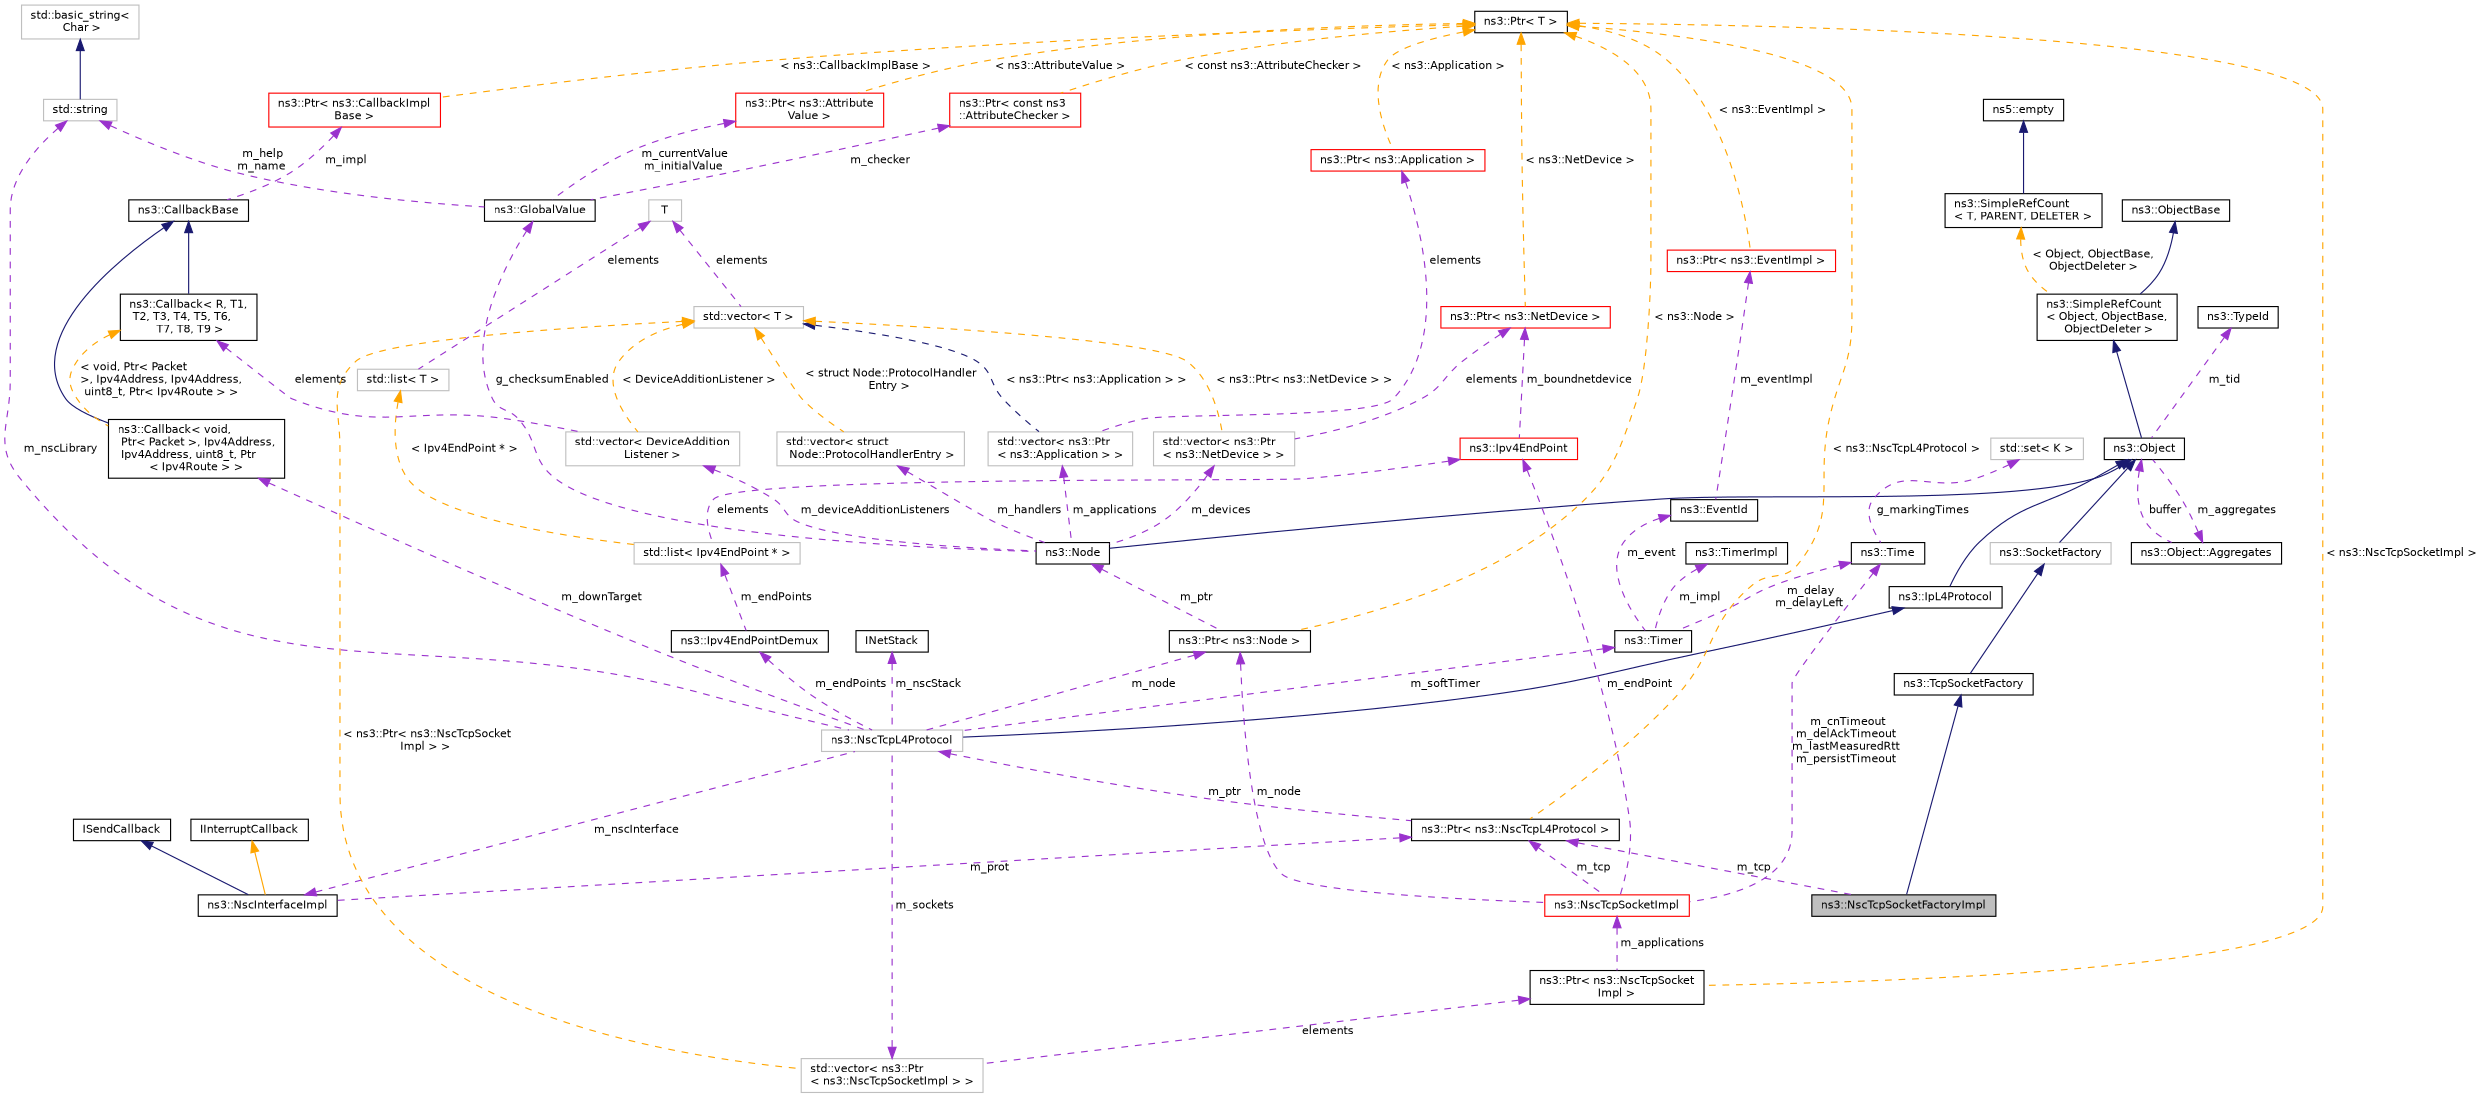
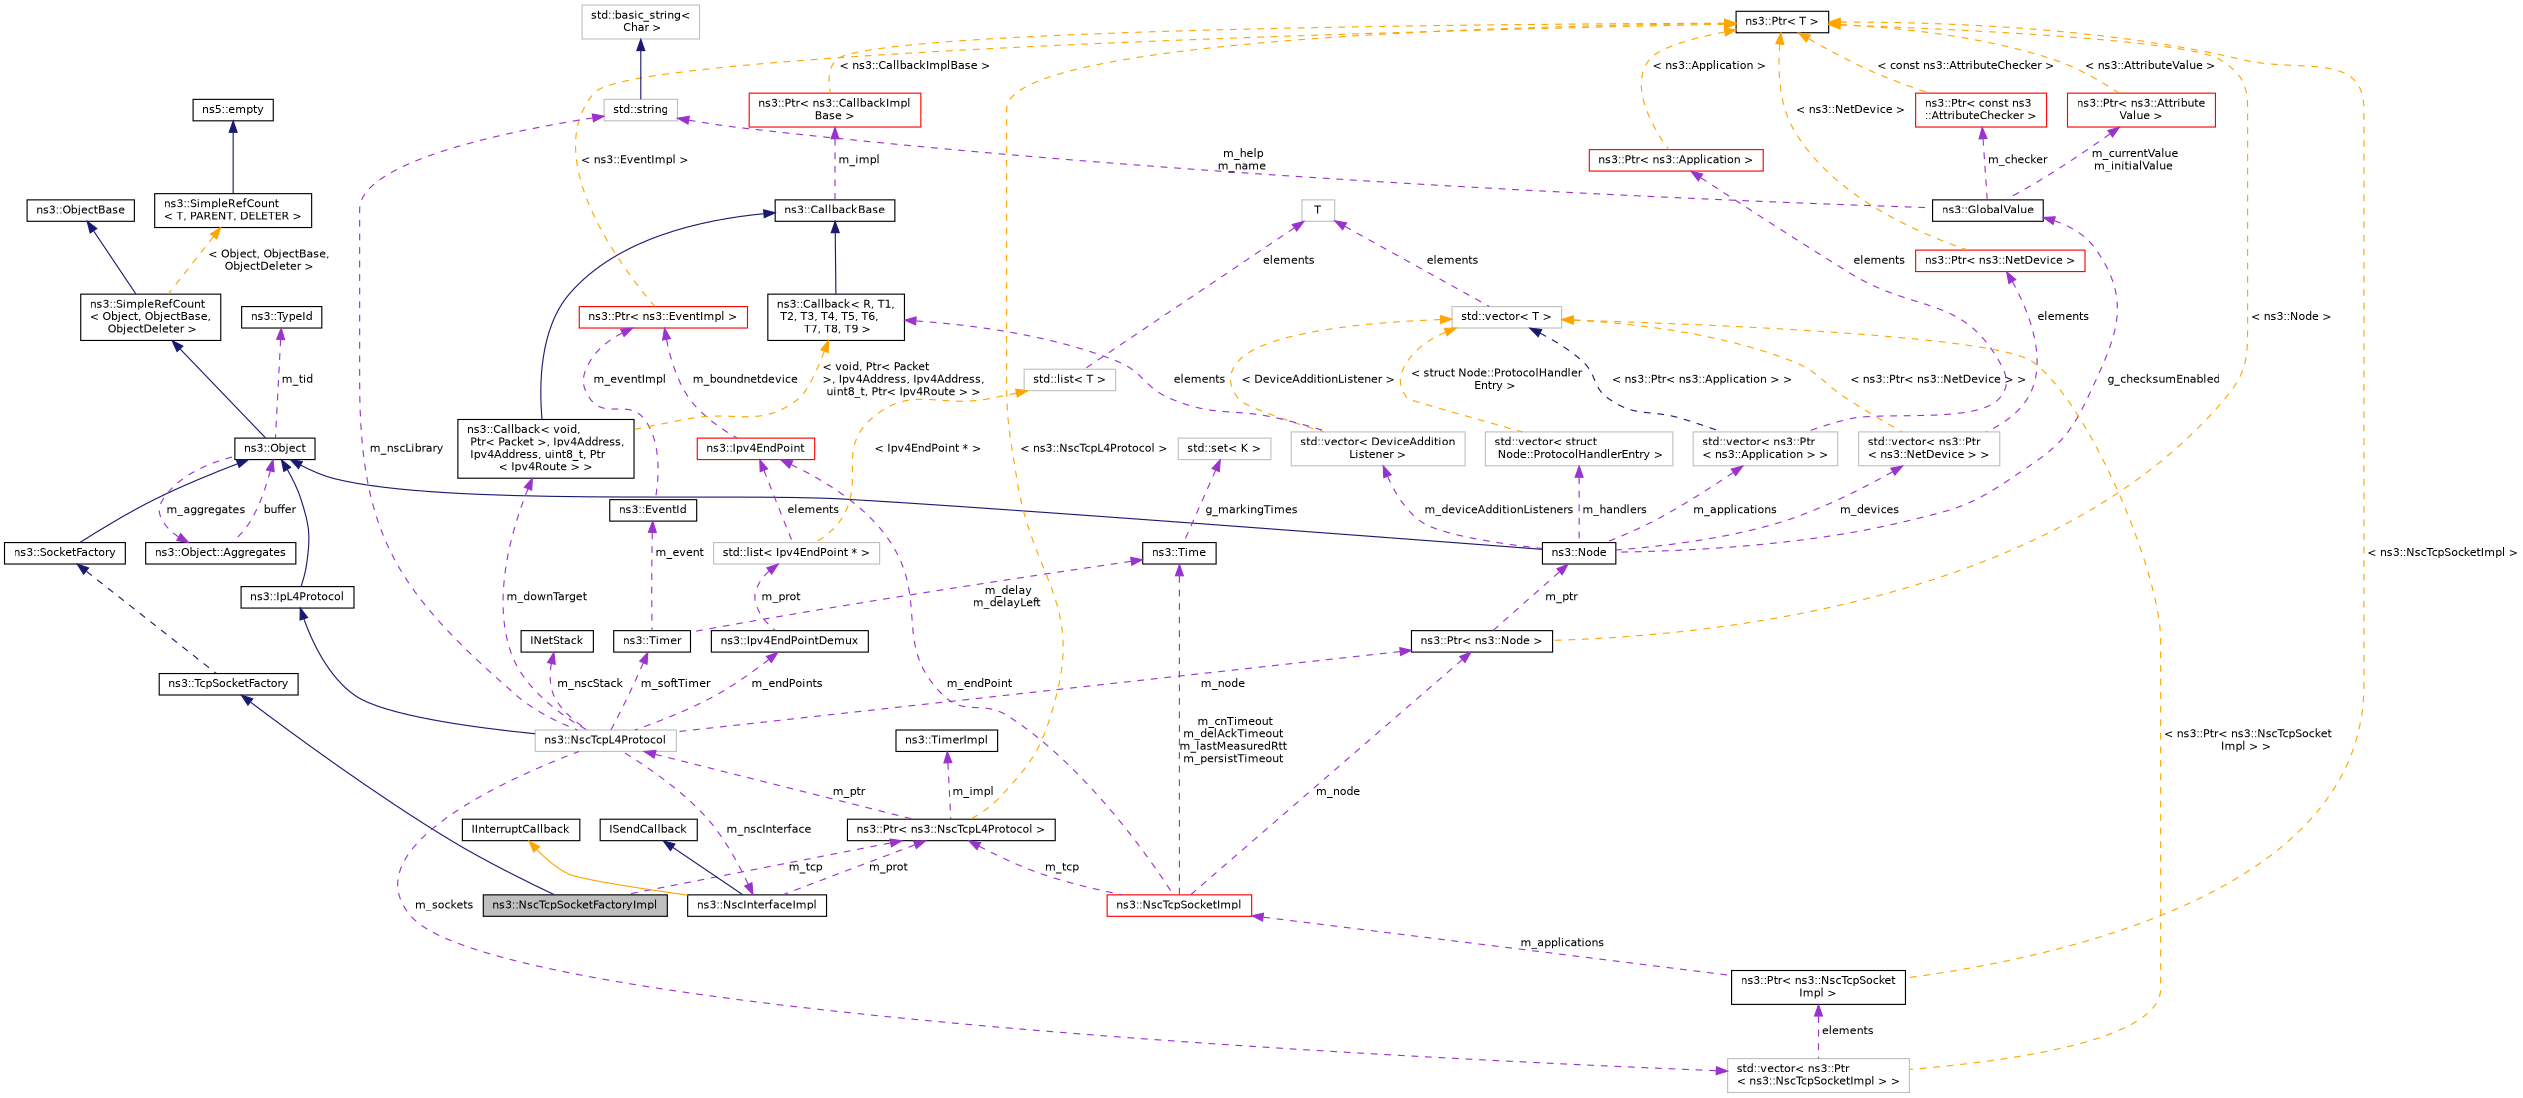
edge "ns3::Ipv4EndPoint" -> "ns3::Ptr< ns3::NetDevice >": now "ns3::Ipv4EndPoint" -> "ns3::Ptr< ns3::EventImpl >"
node "ns3::SocketFactory": color grey75 -> black
edge "ns3::Timer" -> "ns3::TimerImpl": now "ns3::Ptr< ns3::NscTcpL4Protocol >" -> "ns3::TimerImpl"
edge "ns3::Ipv4EndPointDemux" -> "std::list< Ipv4EndPoint * >": label " m_endPoints" -> " m_prot"
edge "ns3::TcpSocketFactory" -> "ns3::SocketFactory": style solid -> dashed
